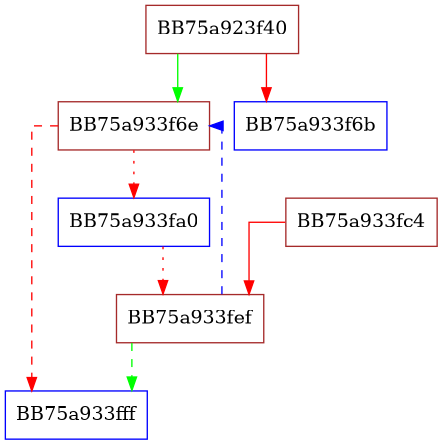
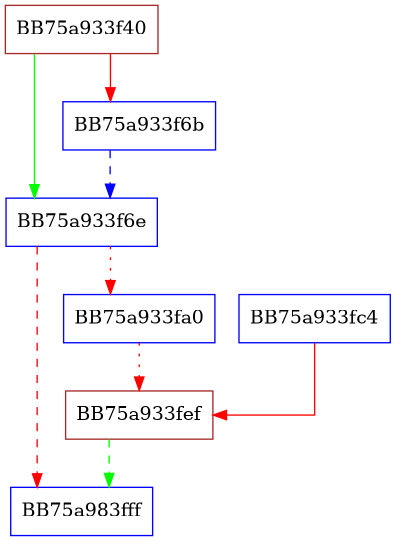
node "BB75a923f40": label "BB75a923f40" -> "BB75a933f40"
node "BB75a933f6e": color brown -> blue
edge "BB75a933fef" -> "BB75a933f6e": now "BB75a933f6b" -> "BB75a933f6e"
node "BB75a933fc4": color brown -> blue
node "BB75a933fff": label "BB75a933fff" -> "BB75a983fff"
